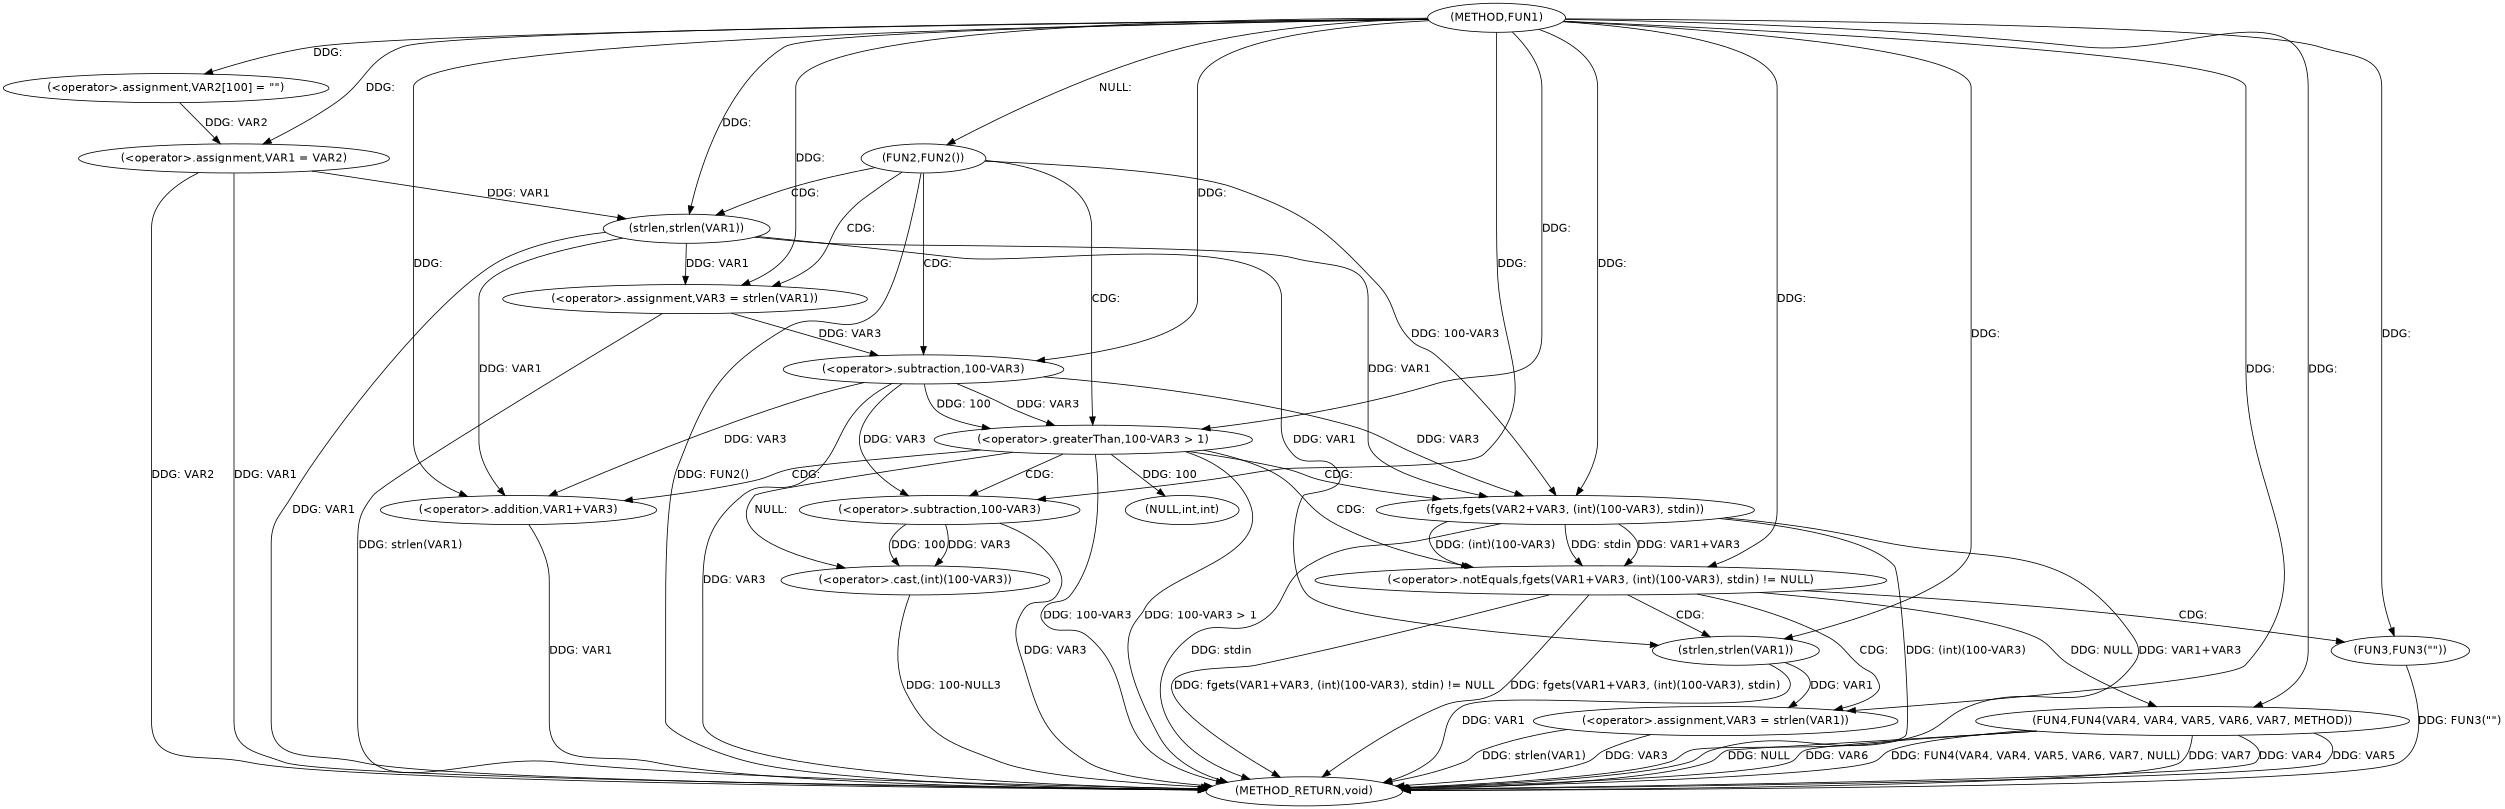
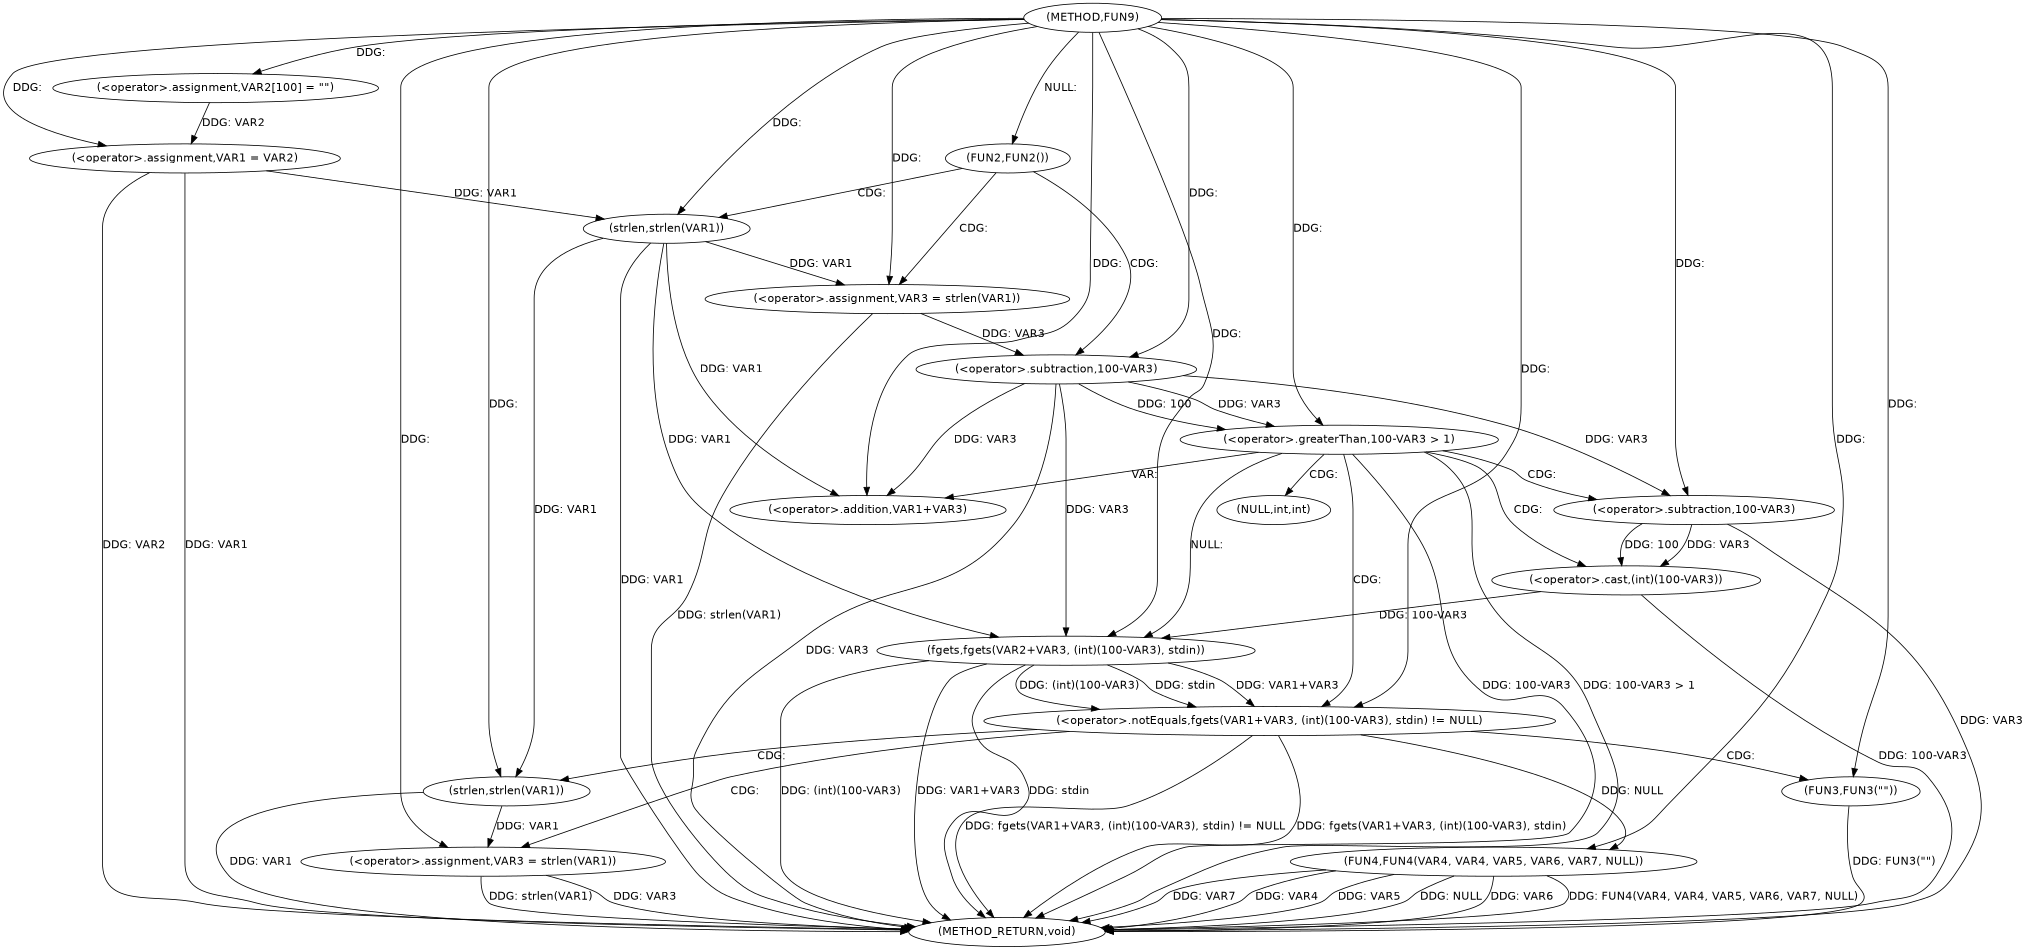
node "(METHOD,FUN1)": label "(METHOD,FUN1)" -> "(METHOD,FUN9)"
edge "(FUN2,FUN2())" -> "(fgets,fgets(VAR2+VAR3, (int)(100-VAR3), stdin))": now "(<operator>.cast,(int)(100-VAR3))" -> "(fgets,fgets(VAR2+VAR3, (int)(100-VAR3), stdin))"
edge "(FUN2,FUN2())" -> "(<operator>.greaterThan,100-VAR3 > 1)": removed, label "CDG:"
edge "(<operator>.greaterThan,100-VAR3 > 1)" -> "(<operator>.addition,VAR1+VAR3)": label "CDG: " -> "VAR: "
edge "(<operator>.greaterThan,100-VAR3 > 1)" -> "(NULL,int,int)": label "DDG: 100" -> "CDG: "
edge "(<operator>.greaterThan,100-VAR3 > 1)" -> "(fgets,fgets(VAR2+VAR3, (int)(100-VAR3), stdin))": label "CDG: " -> "NULL: "
edge "(<operator>.greaterThan,100-VAR3 > 1)" -> "(<operator>.cast,(int)(100-VAR3))": label "NULL: " -> "CDG: "
edge "(FUN2,FUN2())" -> "(METHOD_RETURN,void)": removed, label "DDG: FUN2()"
edge "(<operator>.cast,(int)(100-VAR3))" -> "(METHOD_RETURN,void)": label "DDG: 100-NULL3" -> "DDG: 100-VAR3"
node "(FUN4,FUN4(VAR4, VAR4, VAR5, VAR6, VAR7, METHOD))": label "(FUN4,FUN4(VAR4, VAR4, VAR5, VAR6, VAR7, METHOD))" -> "(FUN4,FUN4(VAR4, VAR4, VAR5, VAR6, VAR7, NULL))"
edge "(<operator>.addition,VAR1+VAR3)" -> "(METHOD_RETURN,void)": removed, label "DDG: VAR1"
